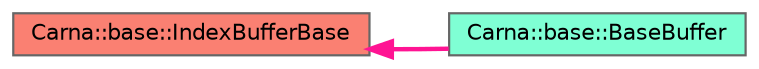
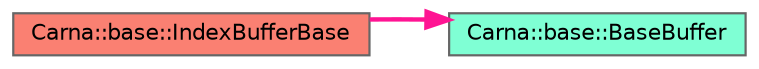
edge "Carna::base::BaseBuffer" -> "Carna::base::IndexBufferBase": reversed
